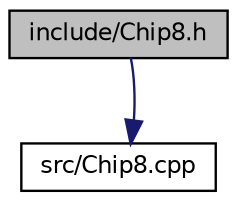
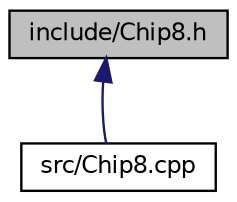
edge "include/Chip8.h" -> "src/Chip8.cpp": reversed
